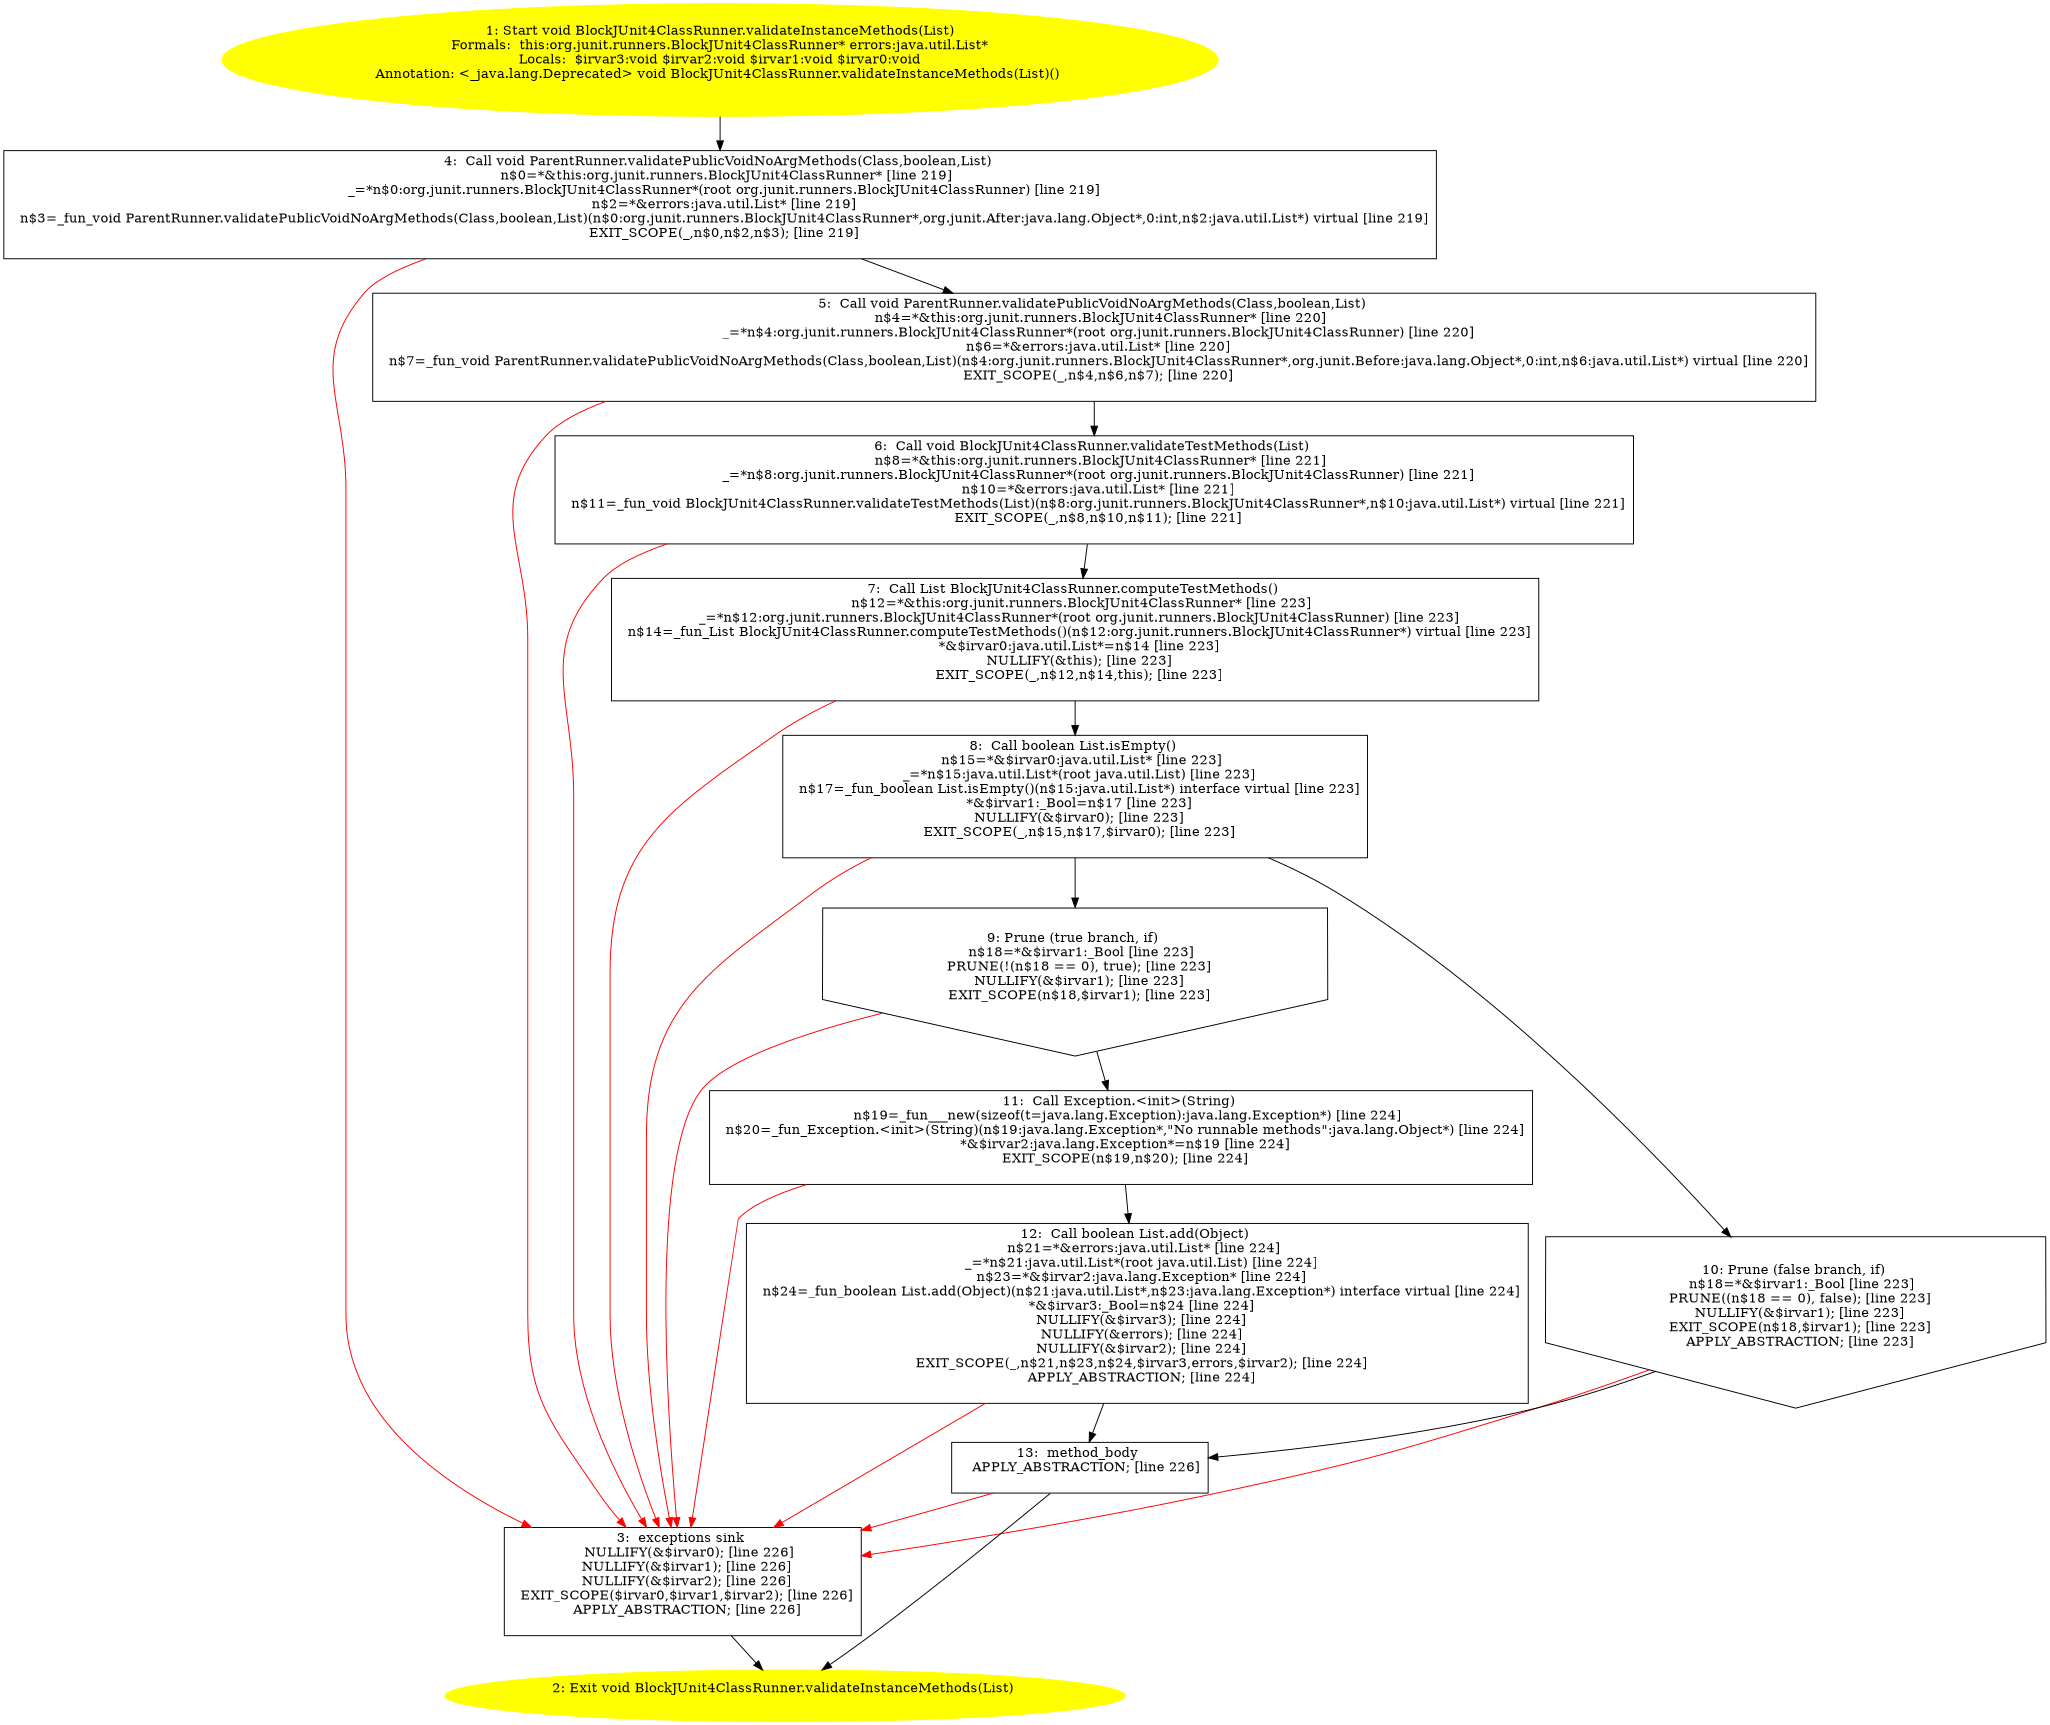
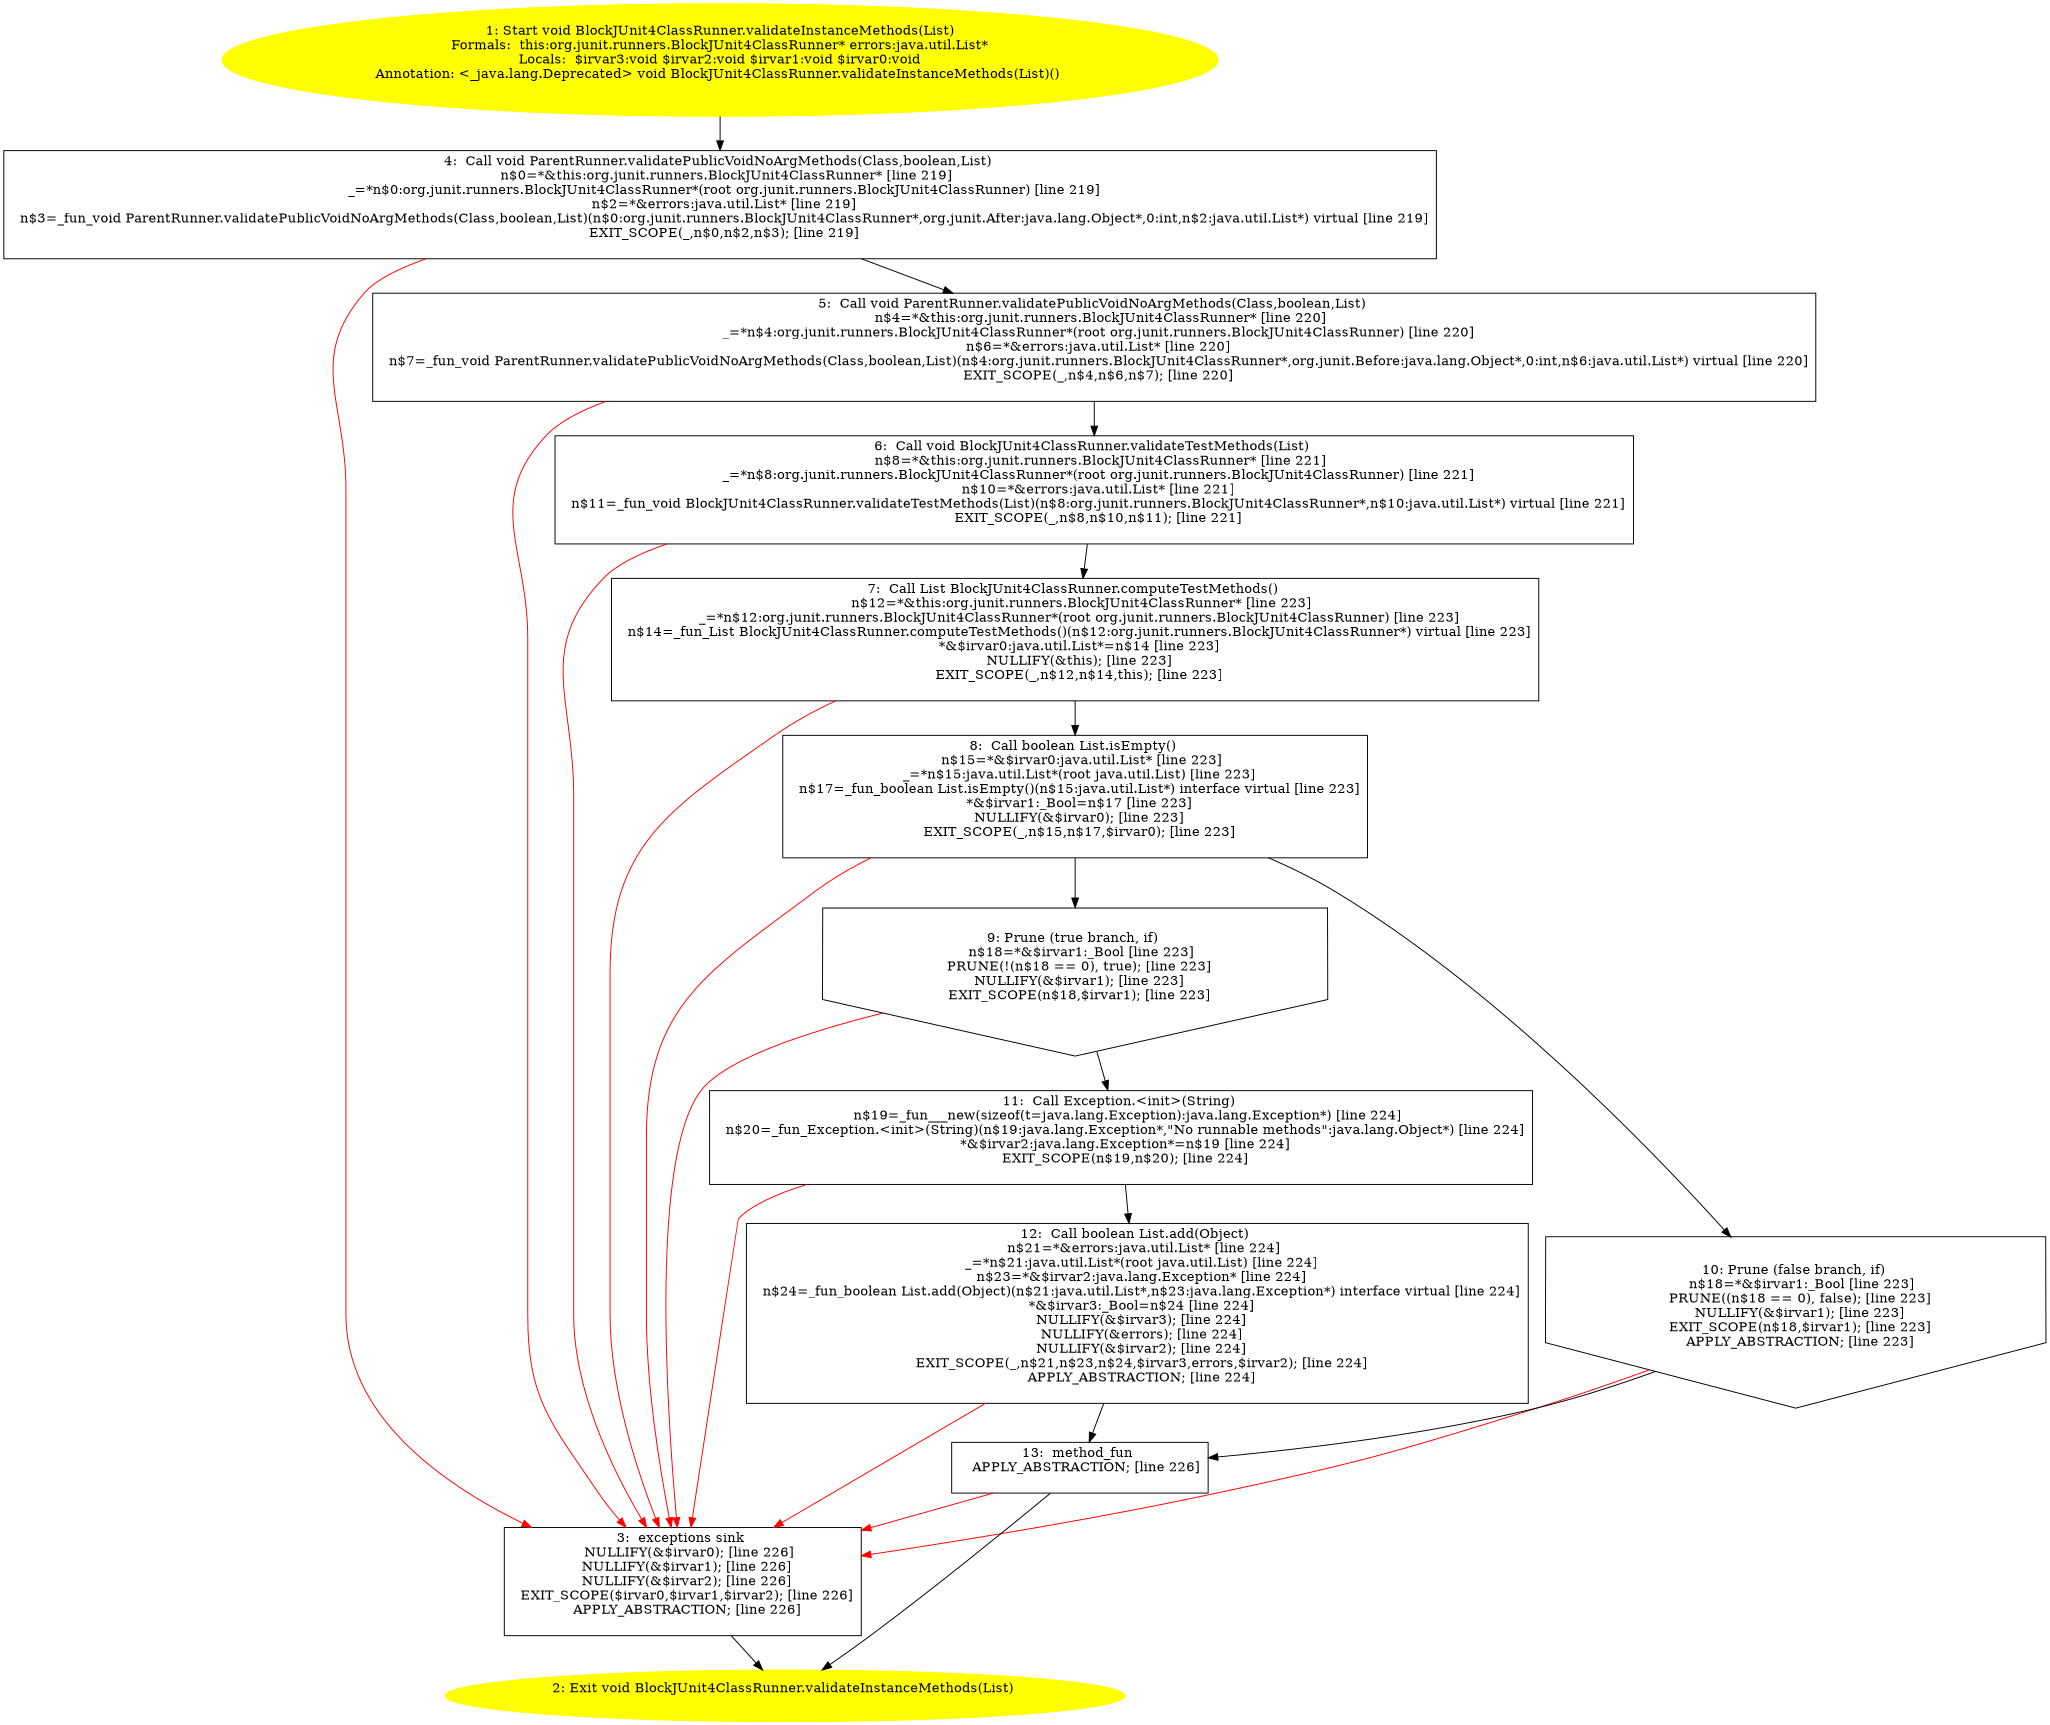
node "13:  method_body APPLY_ABSTRACTION; [line 226]": label "13:  method_body APPLY_ABSTRACTION; [line 226]" -> "13:  method_fun APPLY_ABSTRACTION; [line 226]"
